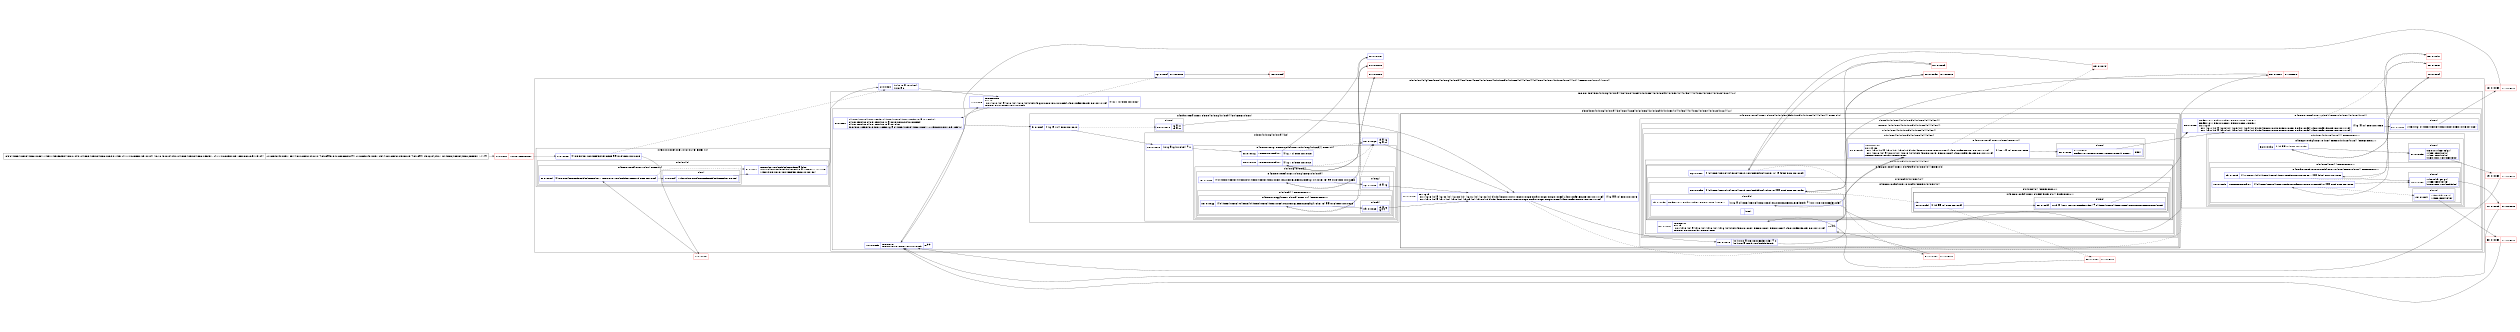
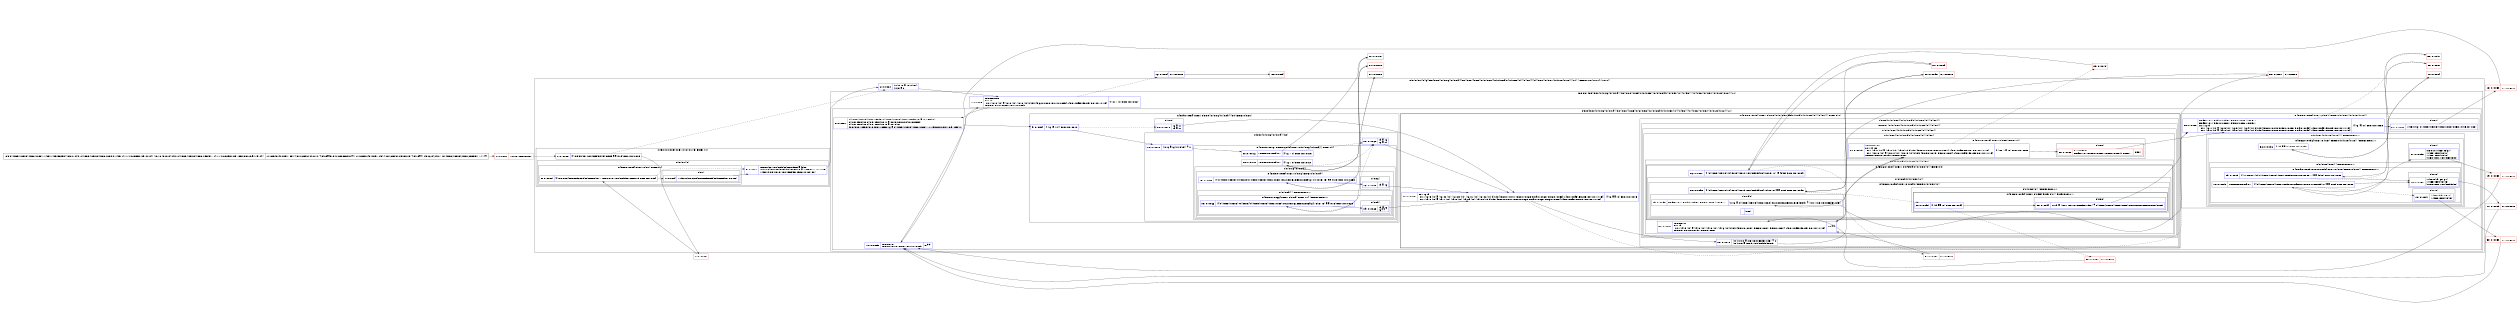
node "17: 0x005c": color red -> blue
edge "36: 0x00b6" -> "37: 0x00b8": now "41: 0x00d5" -> "37: 0x00b8"
node "52: 0x00aa": color blue -> red
